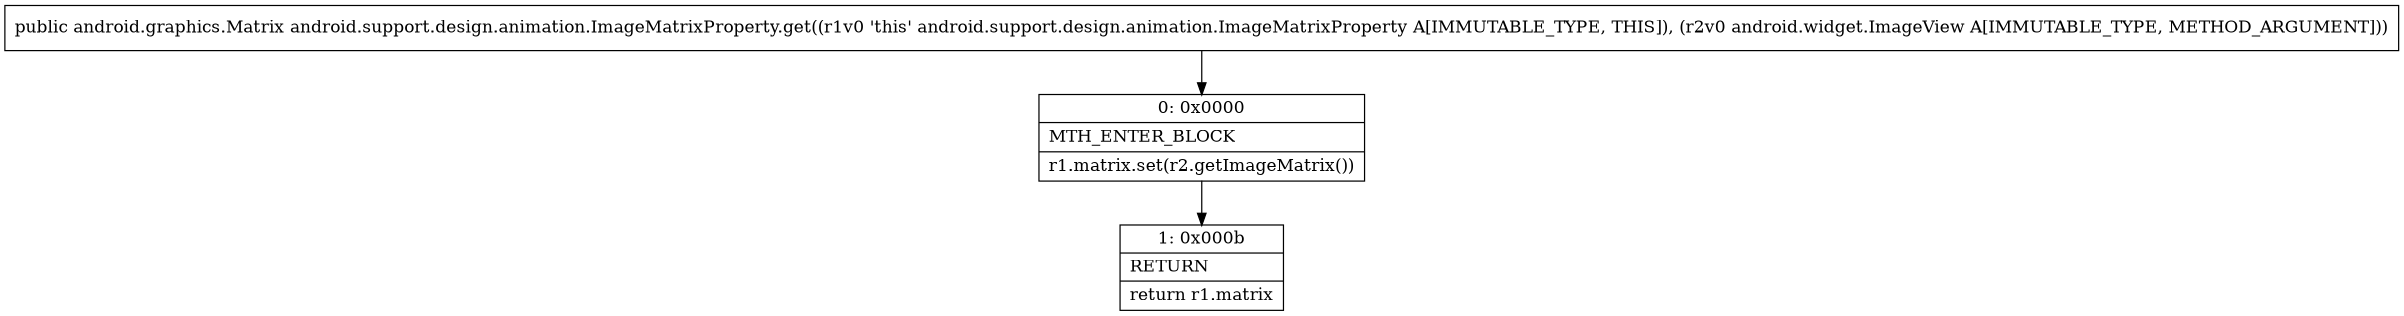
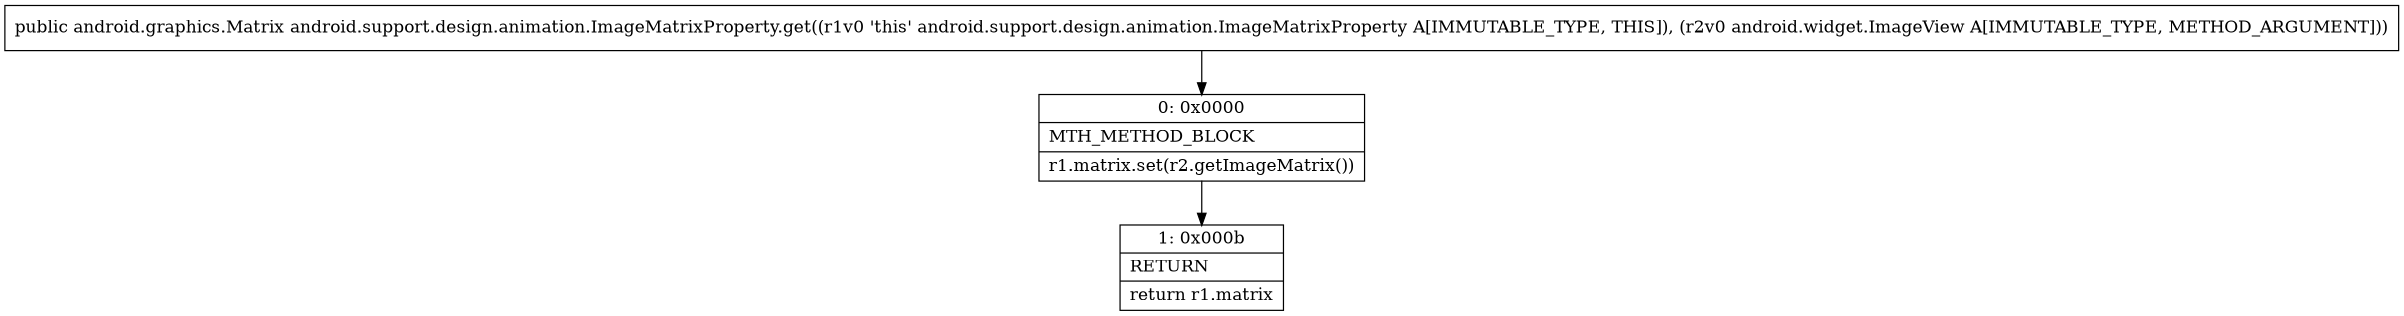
node "0: 0x0000": text "MTH_ENTER_BLOCK" -> "MTH_METHOD_BLOCK"
